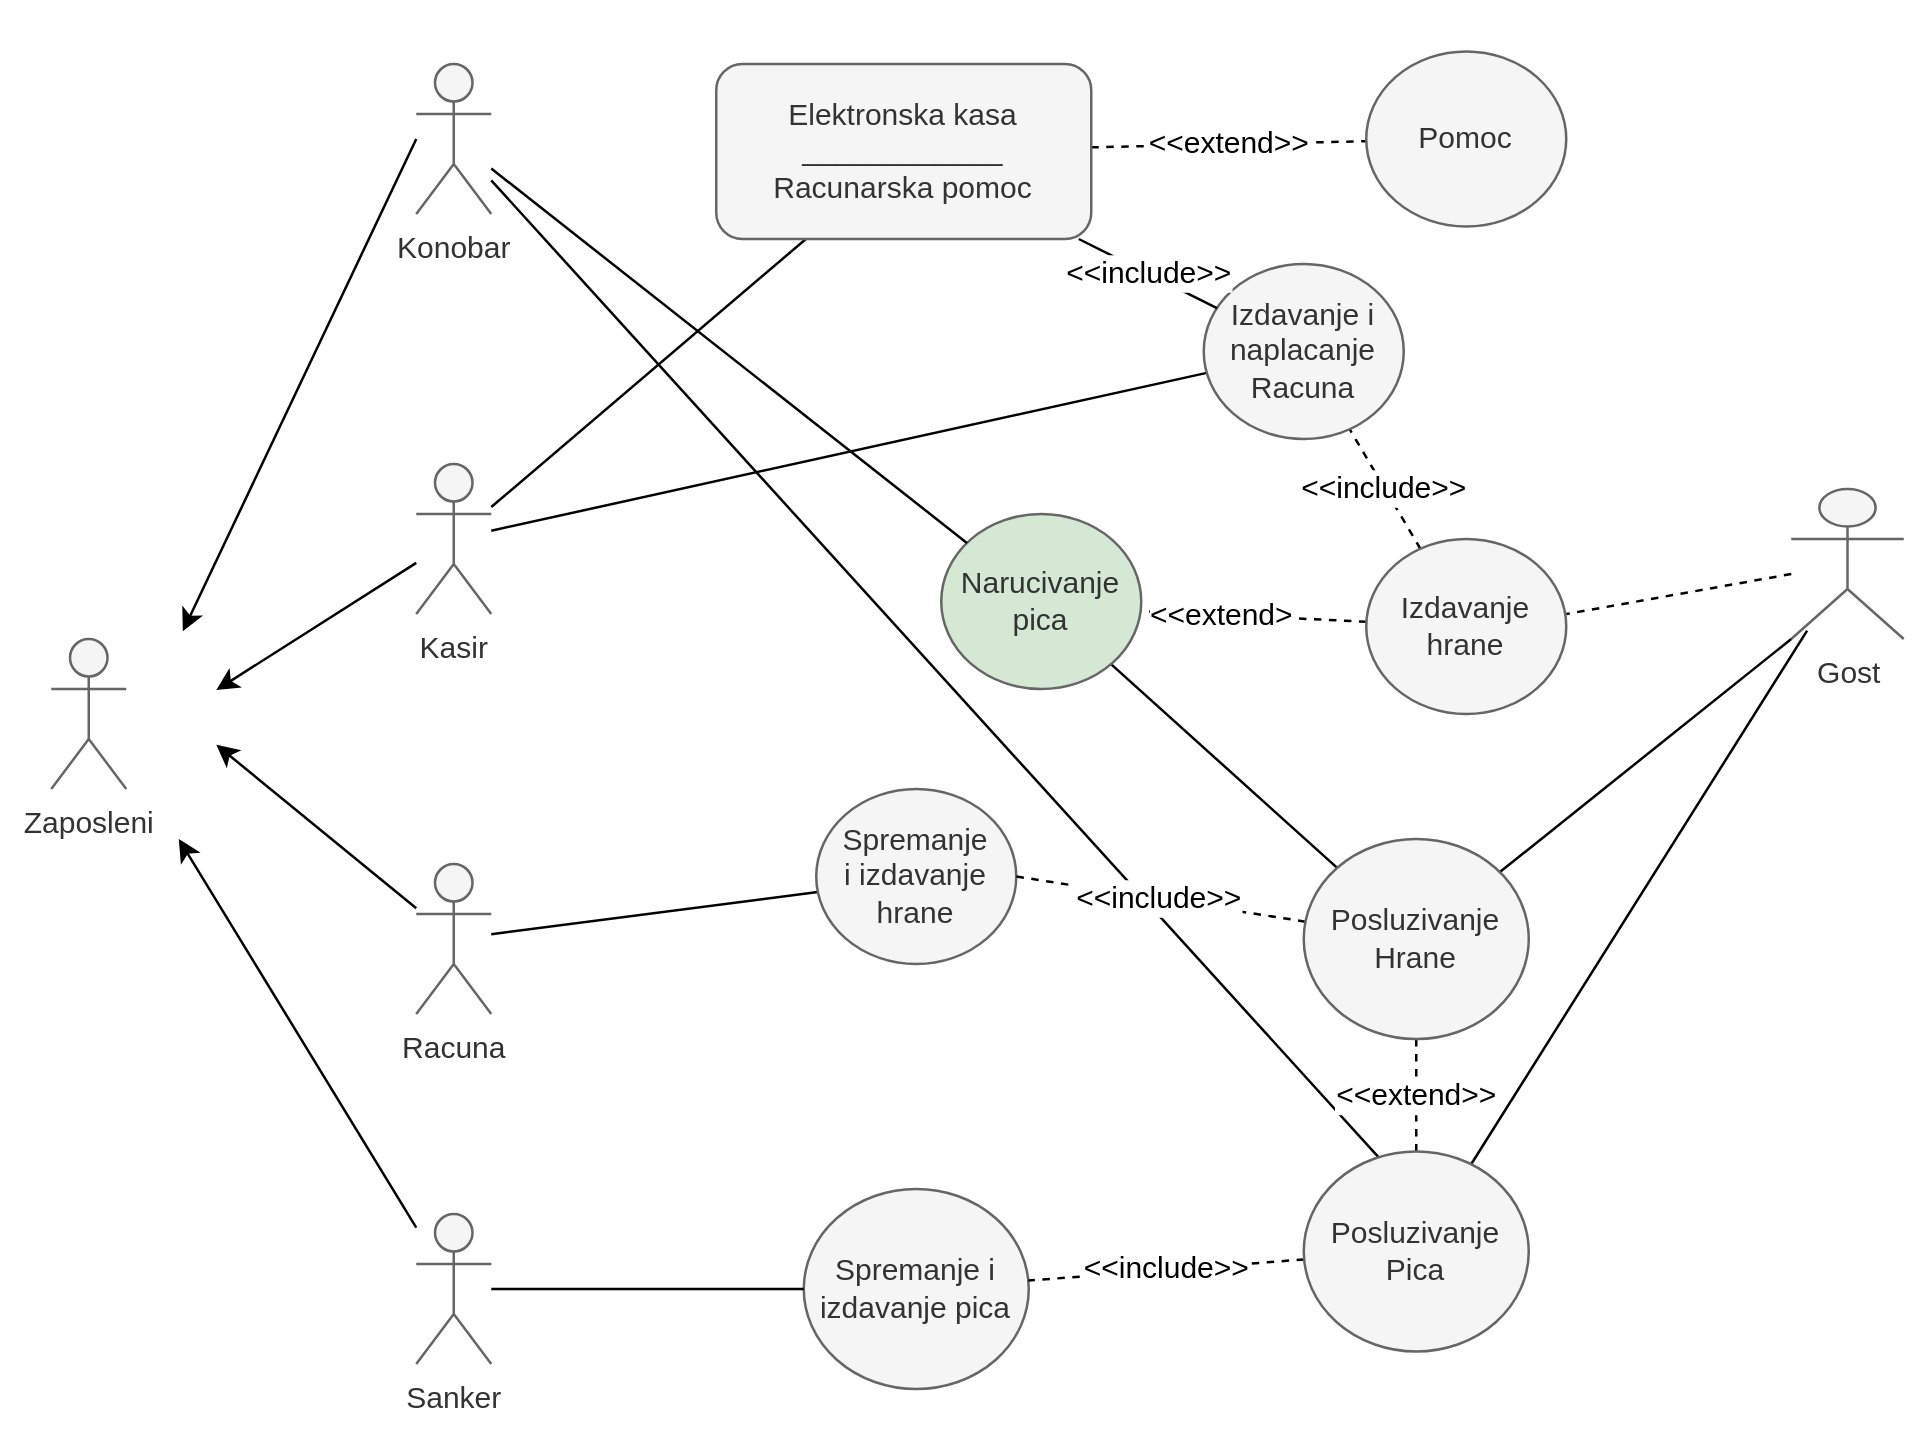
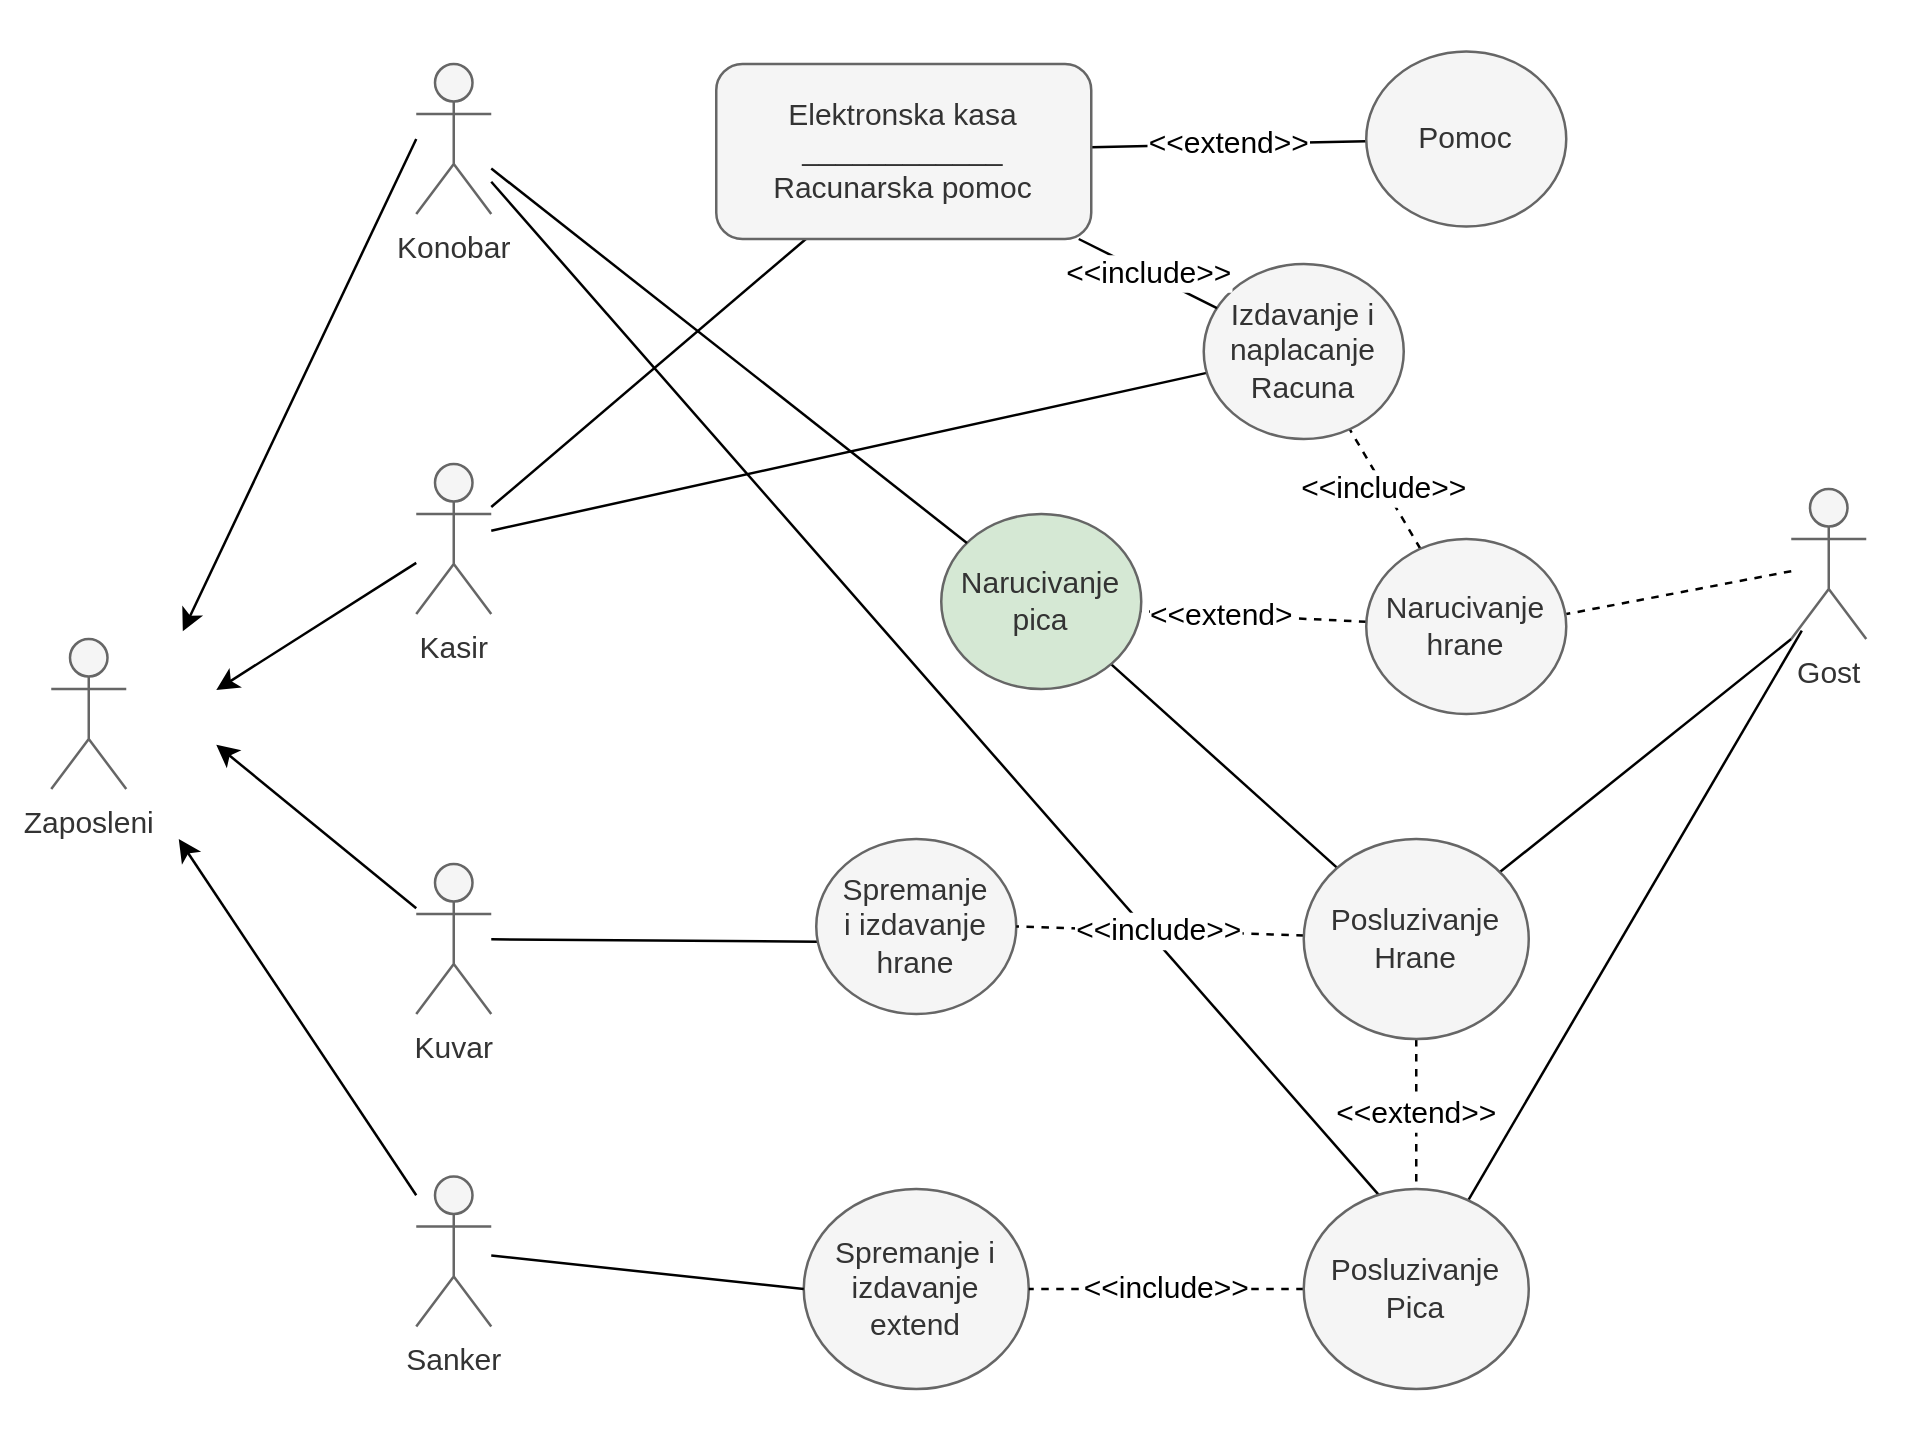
edge "Pomoc" -- "Elektronska kasa ____________ Racunarska pomoc": style dashed -> solid
node "Gost": size 113x150 -> 75x150
node "Izdavanje hrane": label "Izdavanje hrane" -> "Narucivanje hrane"
node "Spremanje i izdavanje hrane": moved (916, 876) -> (916, 926)
node "Racuna": label "Racuna" -> "Kuvar"
node "Posluzivanje Pica": moved (1416, 1251) -> (1416, 1289)
node "Sanker": moved (454, 1289) -> (454, 1251)
node "Spremanje i izdavanje pica": label "Spremanje i izdavanje pica" -> "Spremanje i izdavanje extend"
